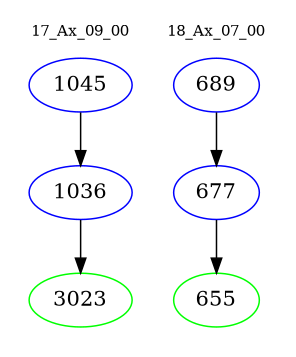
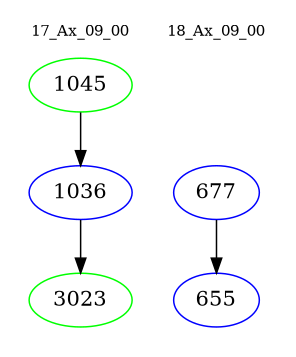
cluster "18_Ax_07_00": label "18_Ax_07_00" -> "18_Ax_09_00"
node "1045": color blue -> green
node "689": removed
node "655": color green -> blue
